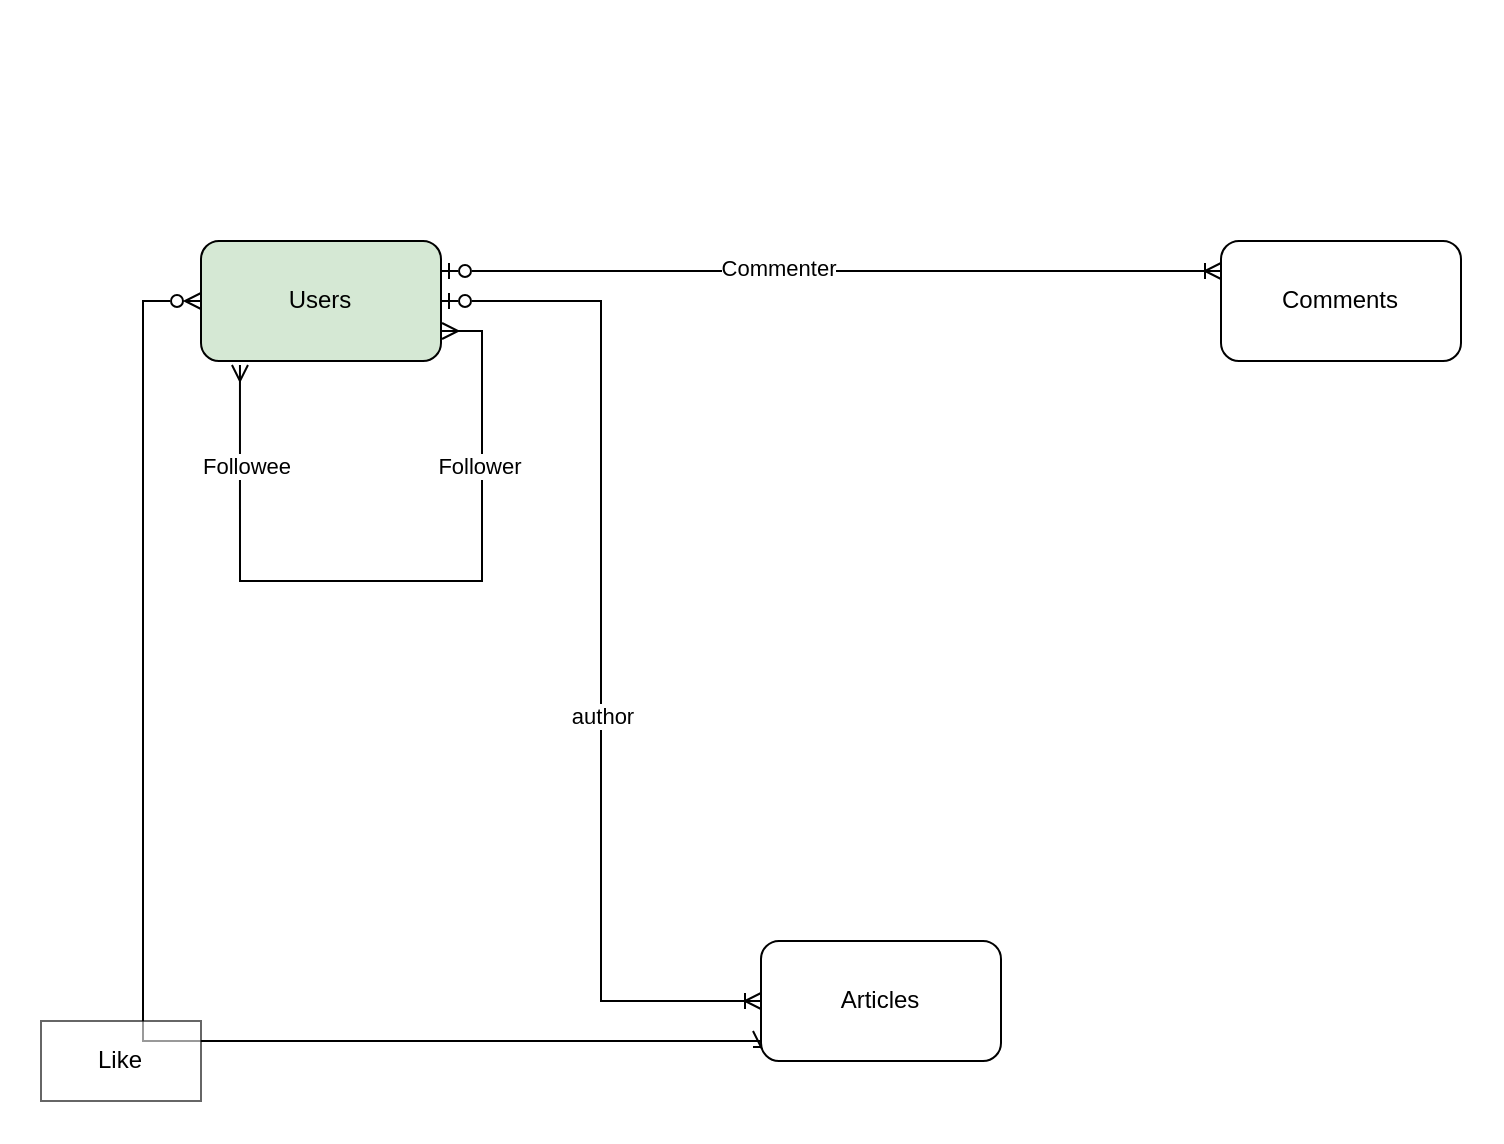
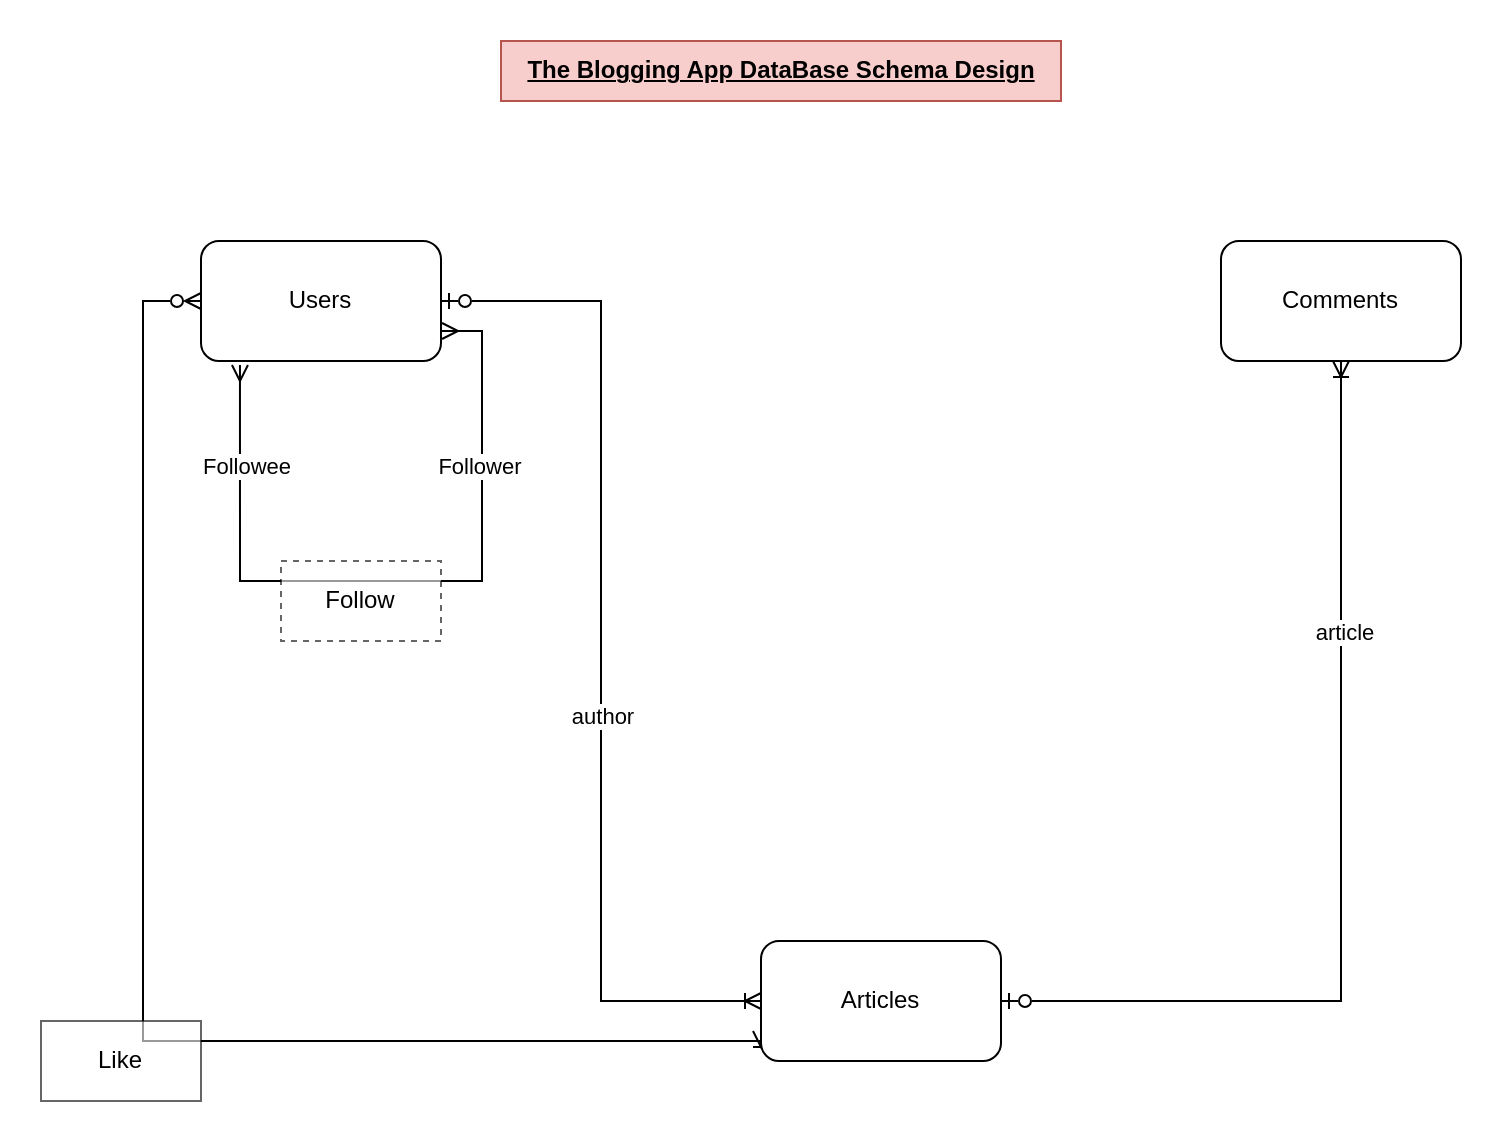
node "The Blogging App DataBase Schema Design": added
edge "Users" -- "Comments": removed, label "Commenter"
node "Users": fillcolor #d5e8d4 -> #ffffff
node "Follow": added
edge "Comments" -- "Articles": added, label "article"
